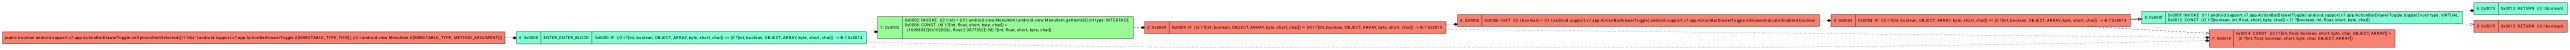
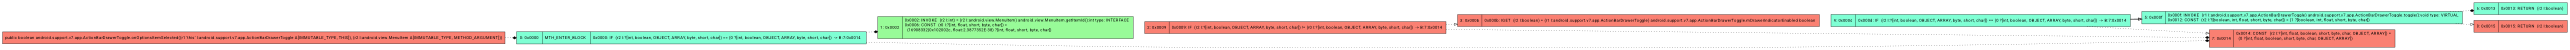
edge "3: 0x000b" -> "4: 0x000d": removed
node "4: 0x000d": fillcolor salmon -> aquamarine
edge "2: 0x0009" -> "3: 0x000b": arrowhead diamond -> onormal
edge "1: 0x0002" -> "2: 0x0009": removed
edge "4: 0x000d" -> "7: 0x0014": style dashed -> dotted
node "0: 0x0000": text "ENTER_ENTER_BLOCK" -> "MTH_ENTER_BLOCK"
